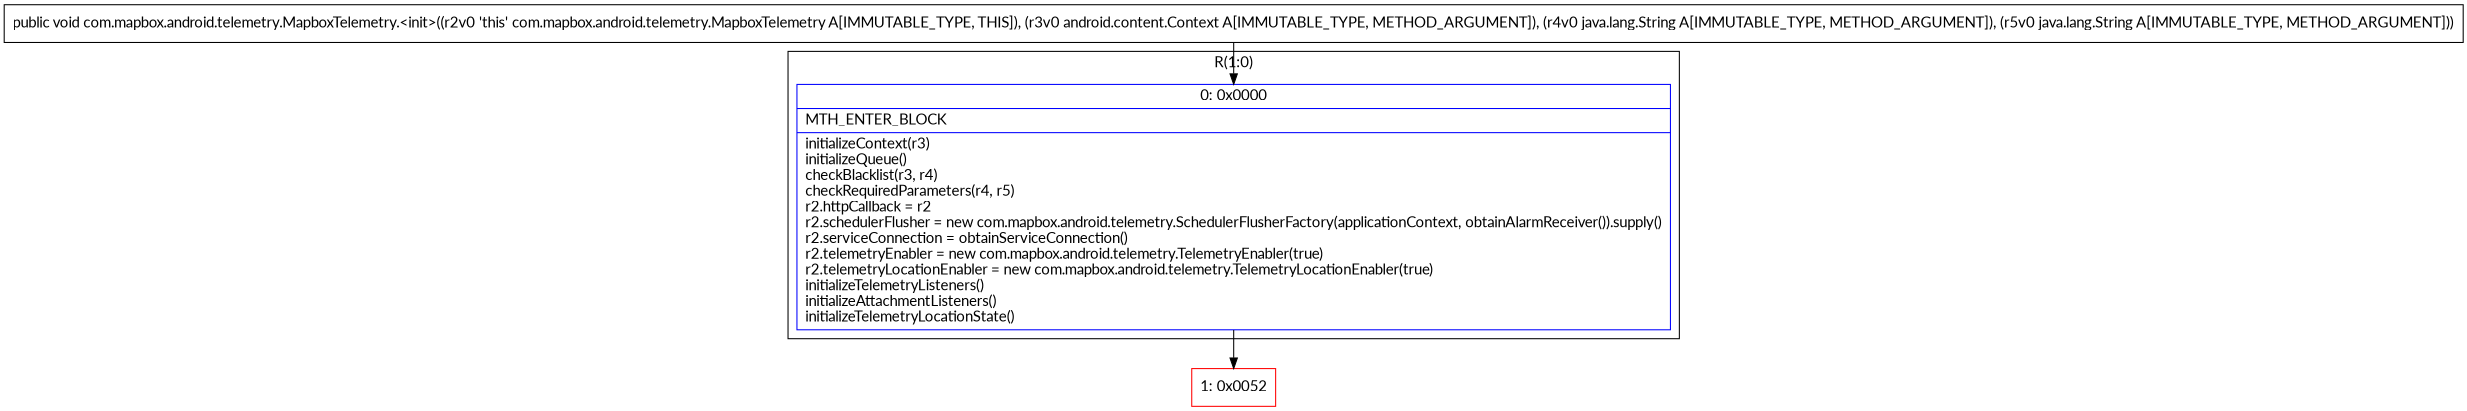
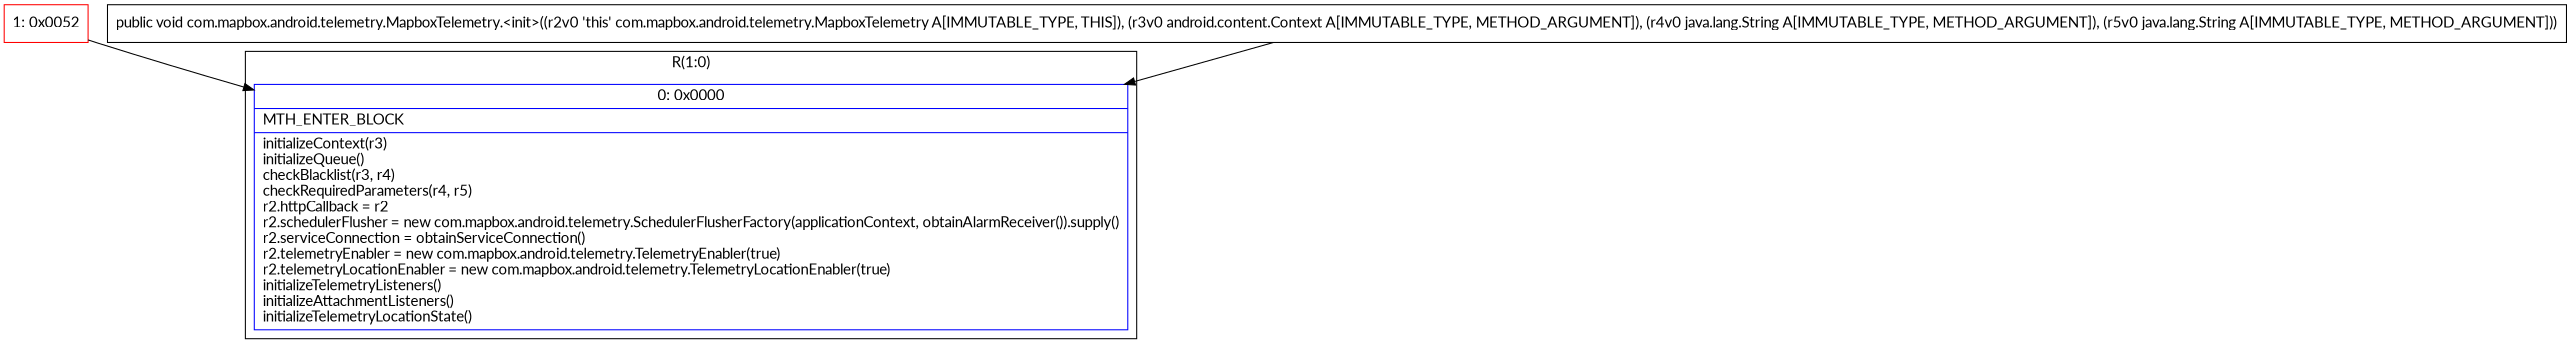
edge "0: 0x0000" -> "1: 0x0052": reversed
